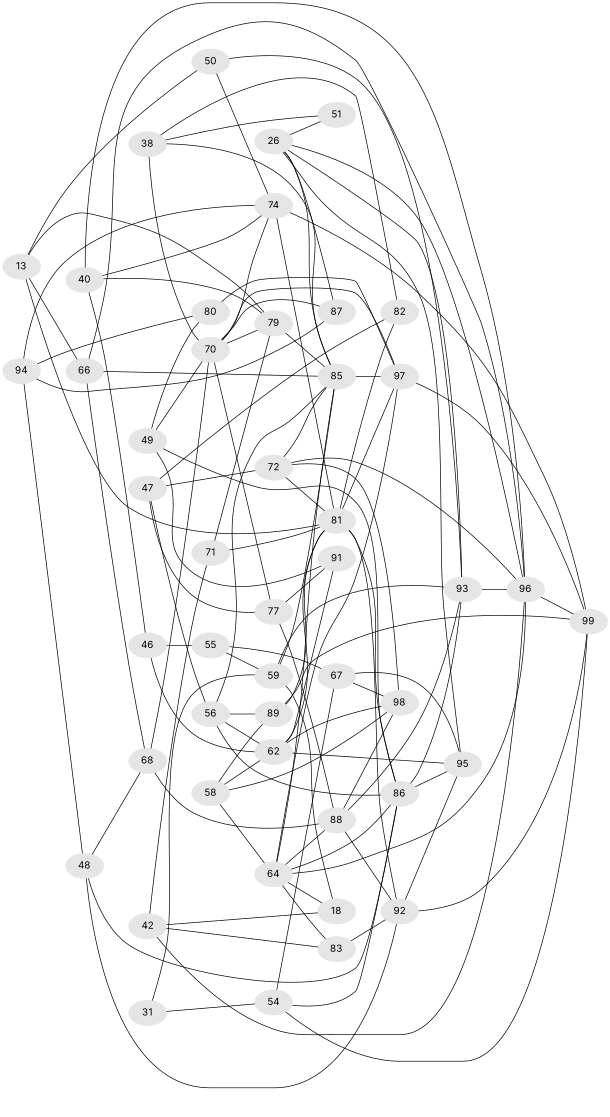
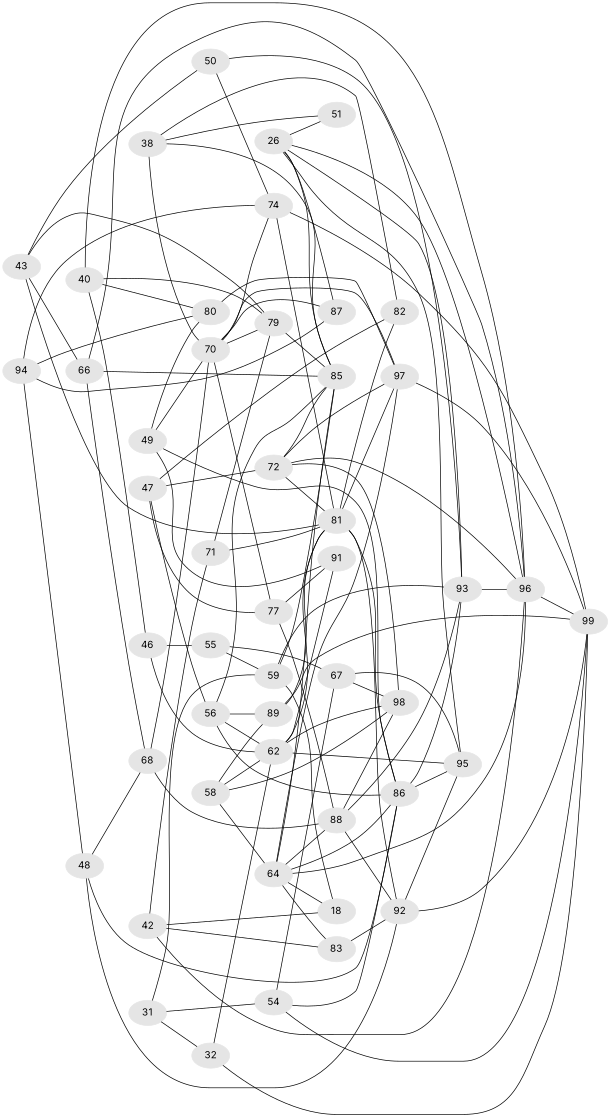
edge "74" -- "40": now "80" -- "40"
node "13": label "13" -> "43"
edge "85" -- "97": now "72" -- "97"
node "32": added
